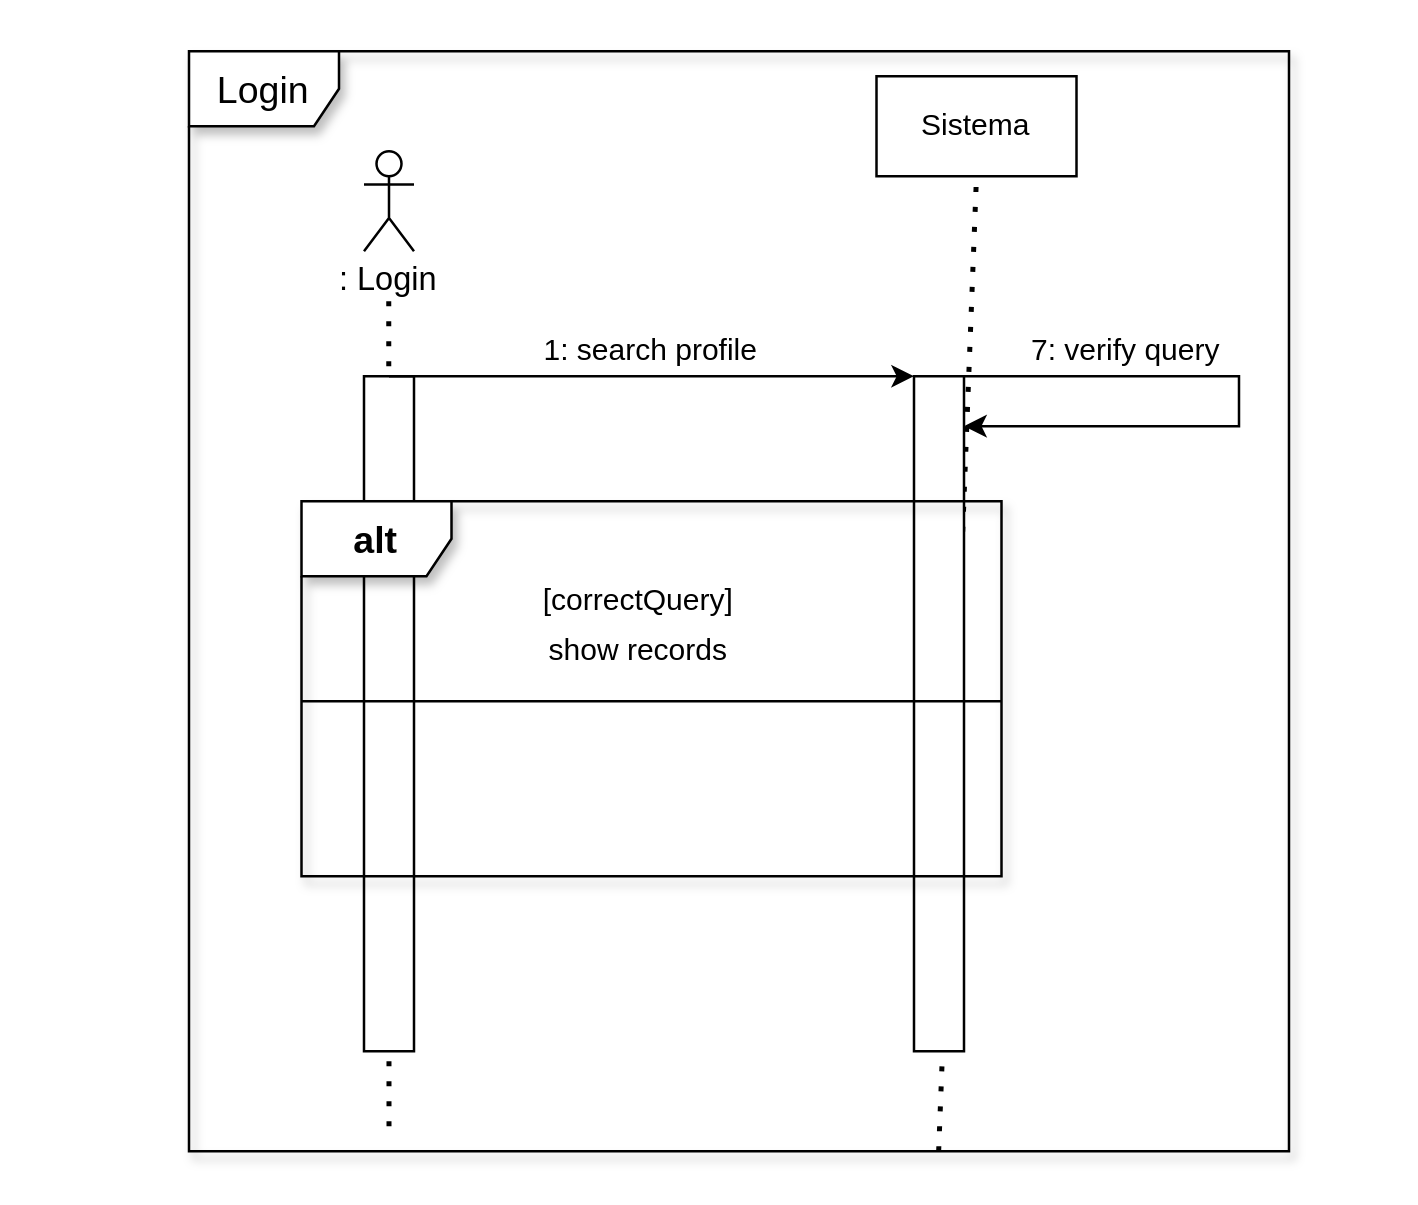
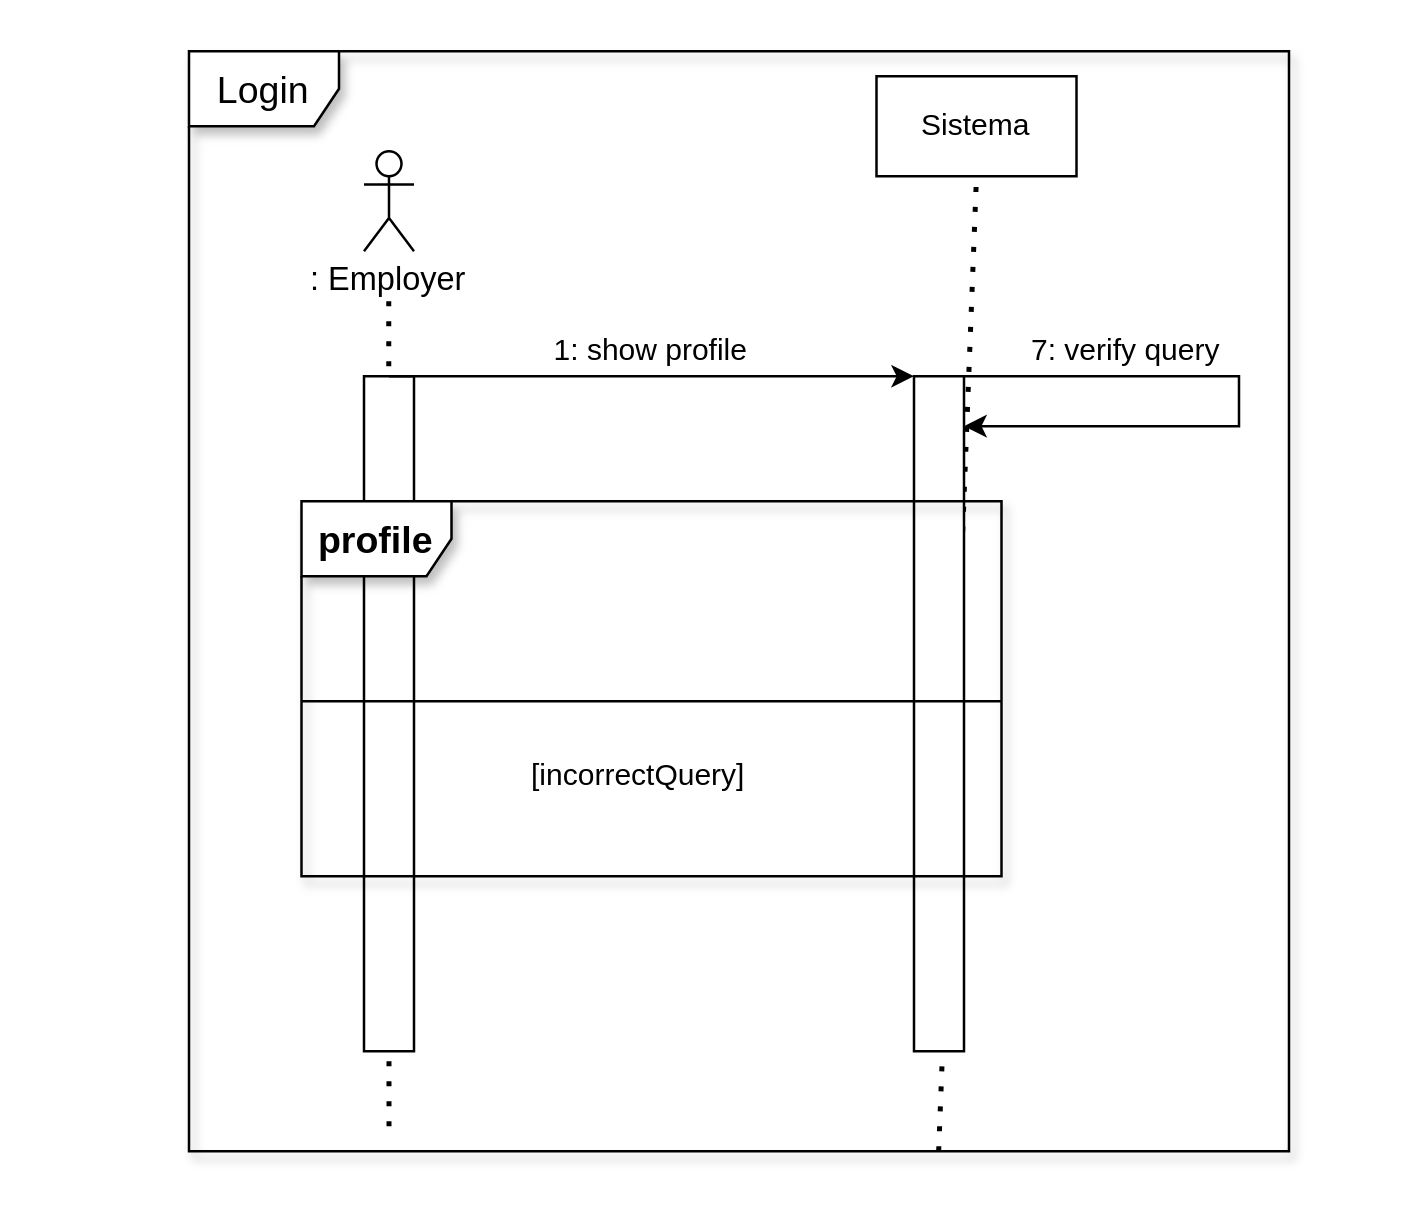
node ": Login": label ": Login" -> ": Employer"
node "1: search profile": label "1: search profile" -> "1: show profile"
node "alt": label "alt" -> "profile"
node "[correctQuery]": removed
node "show records": removed
node "[incorrectQuery]": added
